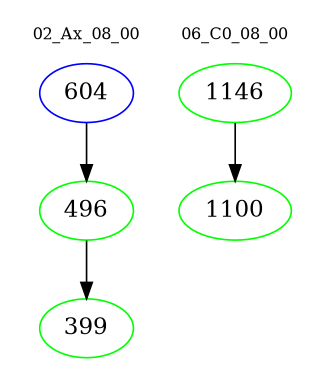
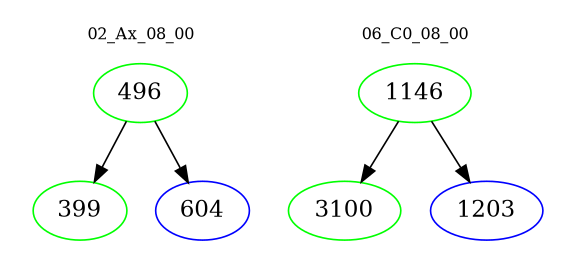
edge "604" -> "496": reversed
node "1100": label "1100" -> "3100"
node "1203": added
